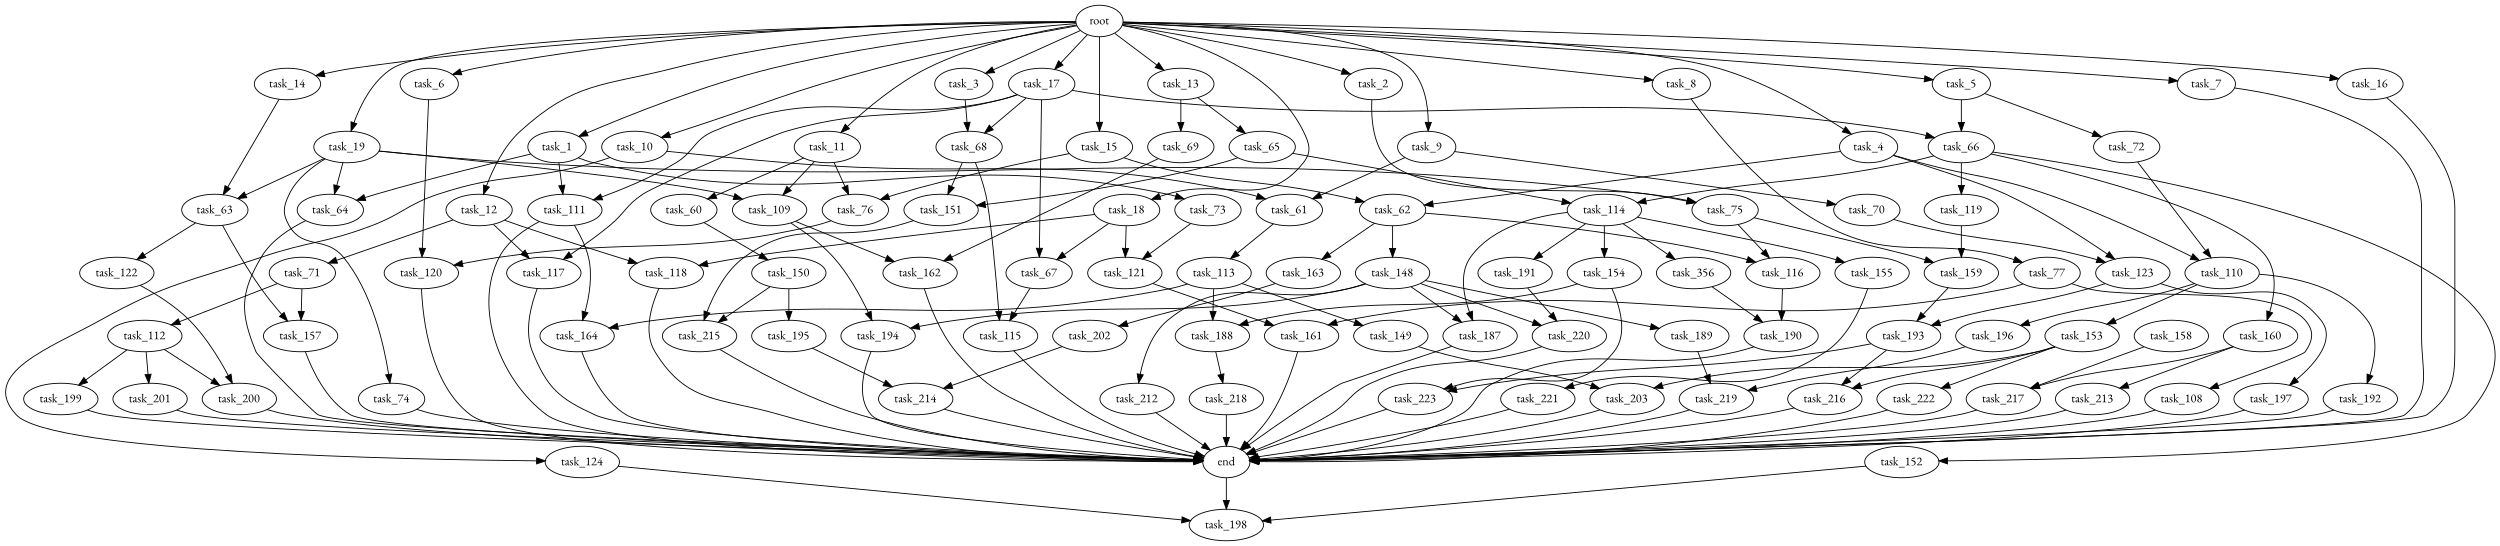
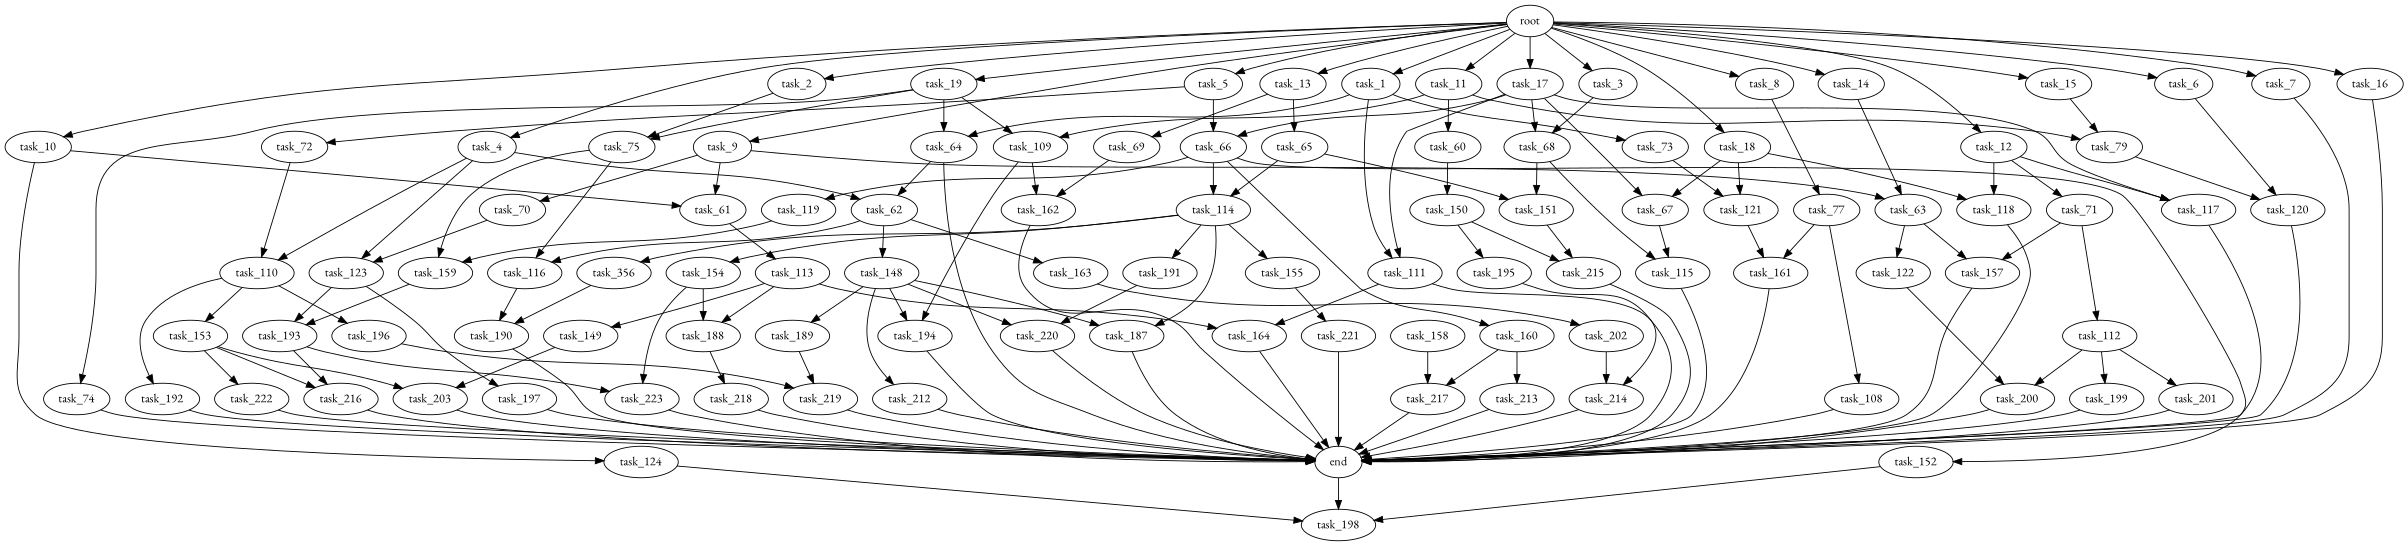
edge "task_19" -> "task_63": now "task_9" -> "task_63"
edge "task_15" -> "task_62": now "task_64" -> "task_62"
node "task_76": label "task_76" -> "task_79"
